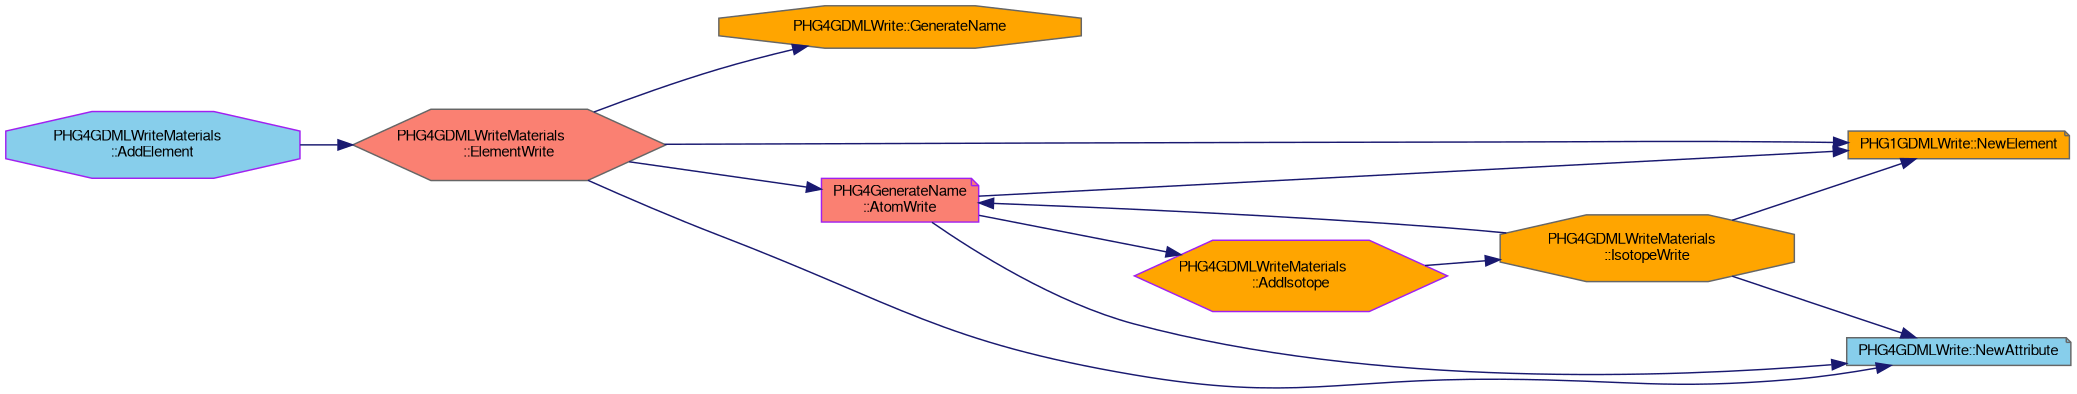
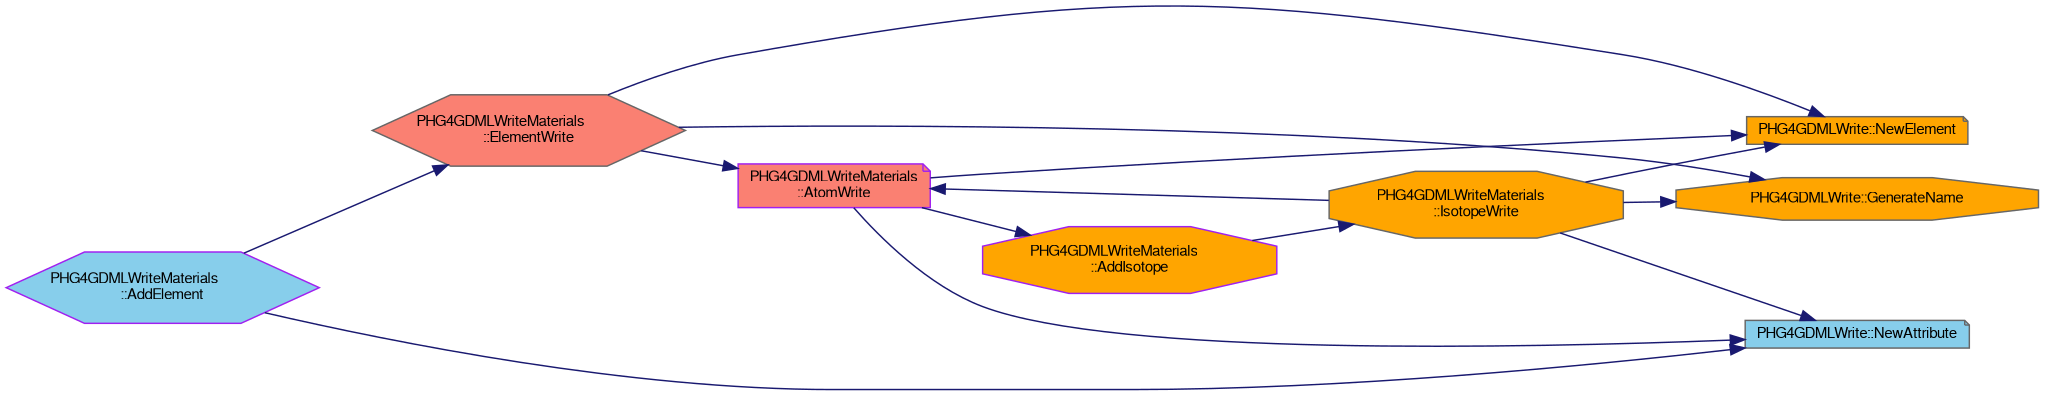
node "PHG4GDMLWriteMaterials ::AddElement": shape octagon -> hexagon
node "PHG1GDMLWrite::NewElement": label "PHG1GDMLWrite::NewElement" -> "PHG4GDMLWrite::NewElement"
node "PHG4GenerateName ::AtomWrite": label "PHG4GenerateName ::AtomWrite" -> "PHG4GDMLWriteMaterials ::AtomWrite"
edge "PHG4GDMLWriteMaterials ::IsotopeWrite" -> "PHG4GDMLWrite::GenerateName": added
node "PHG4GDMLWriteMaterials ::AddIsotope": shape hexagon -> octagon
edge "PHG4GDMLWriteMaterials ::ElementWrite" -> "PHG4GDMLWrite::NewAttribute": now "PHG4GDMLWriteMaterials ::AddElement" -> "PHG4GDMLWrite::NewAttribute"
